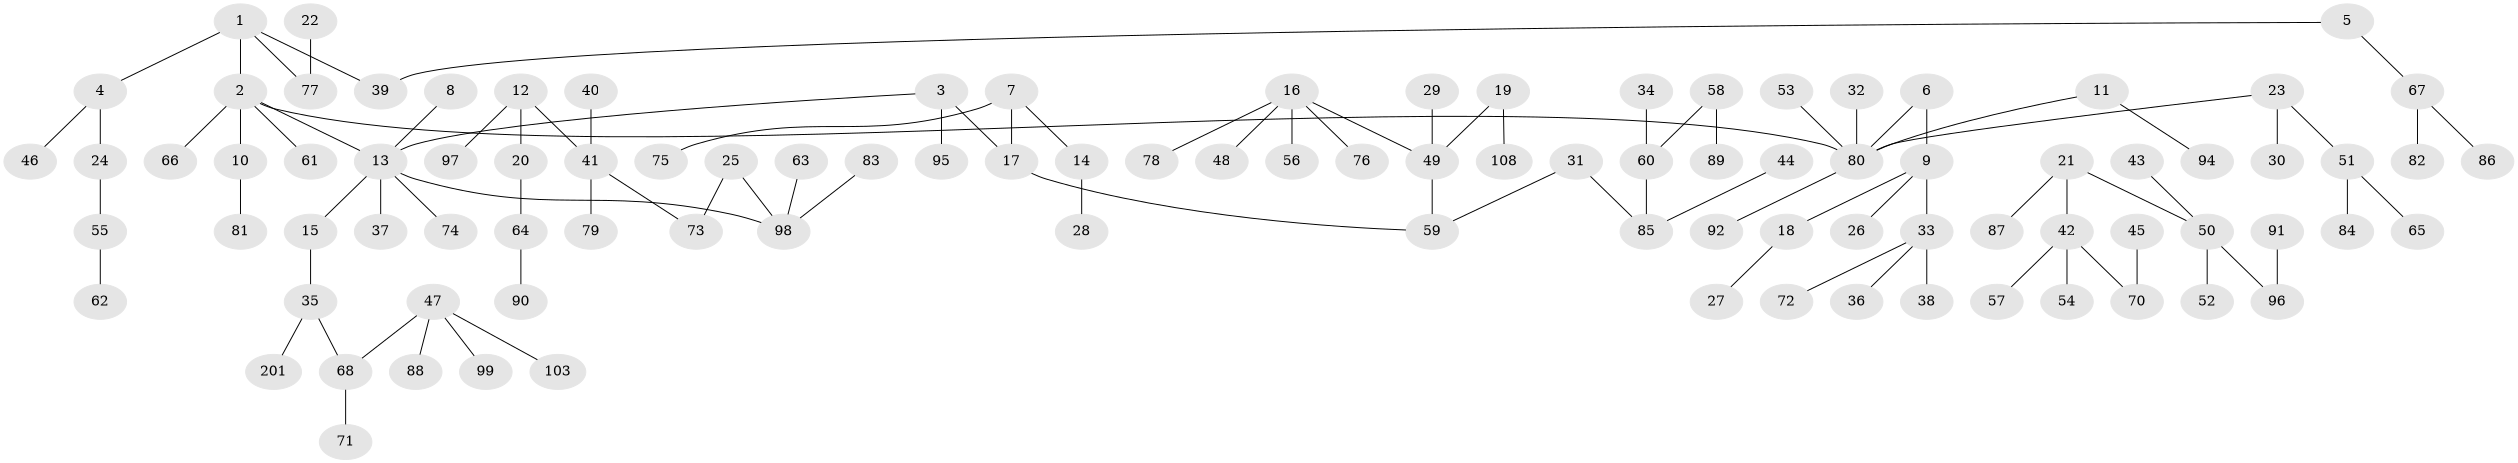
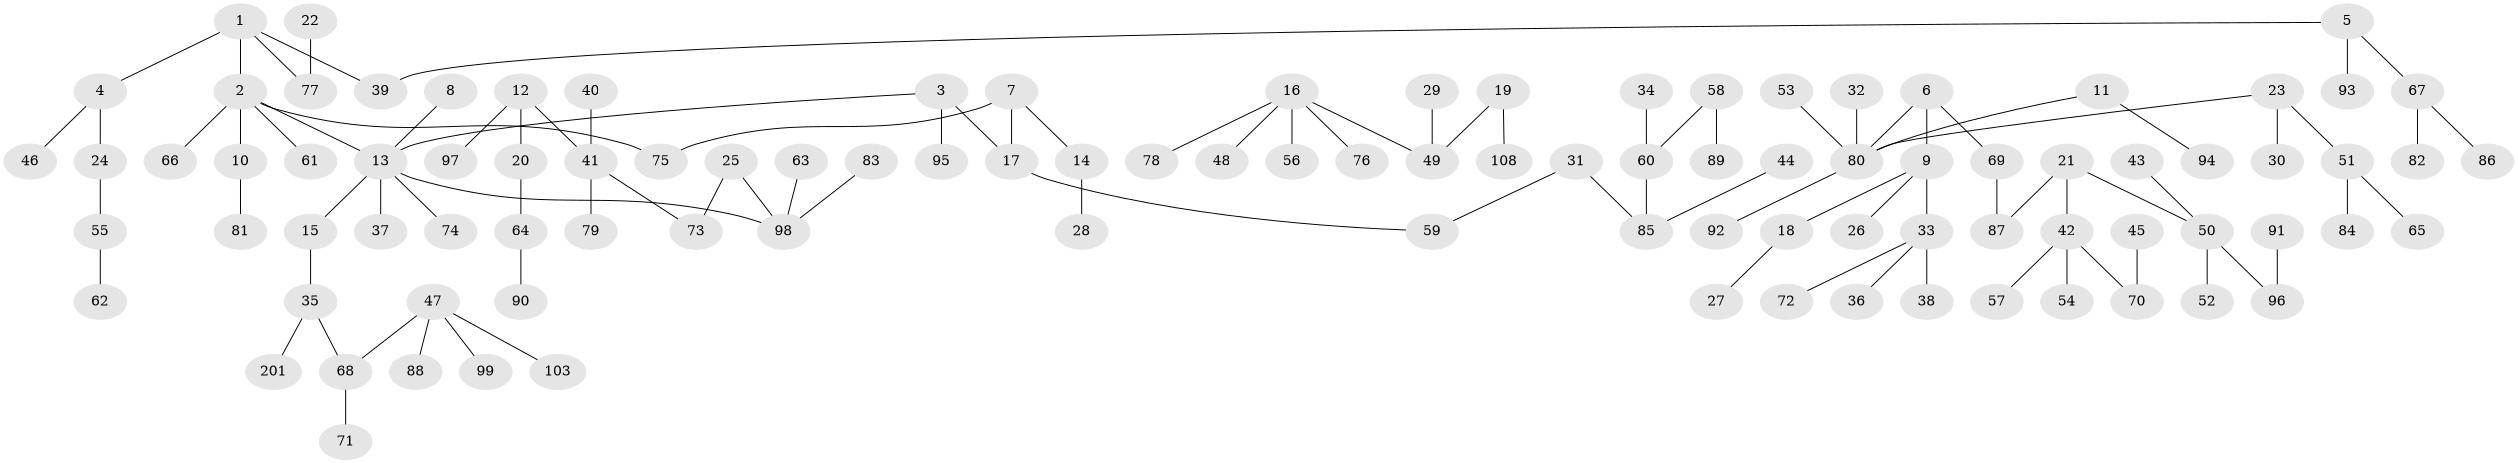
node "93": added
edge "2" -- "80": now "2" -- "75"
node "69": added
edge "49" -- "59": removed
